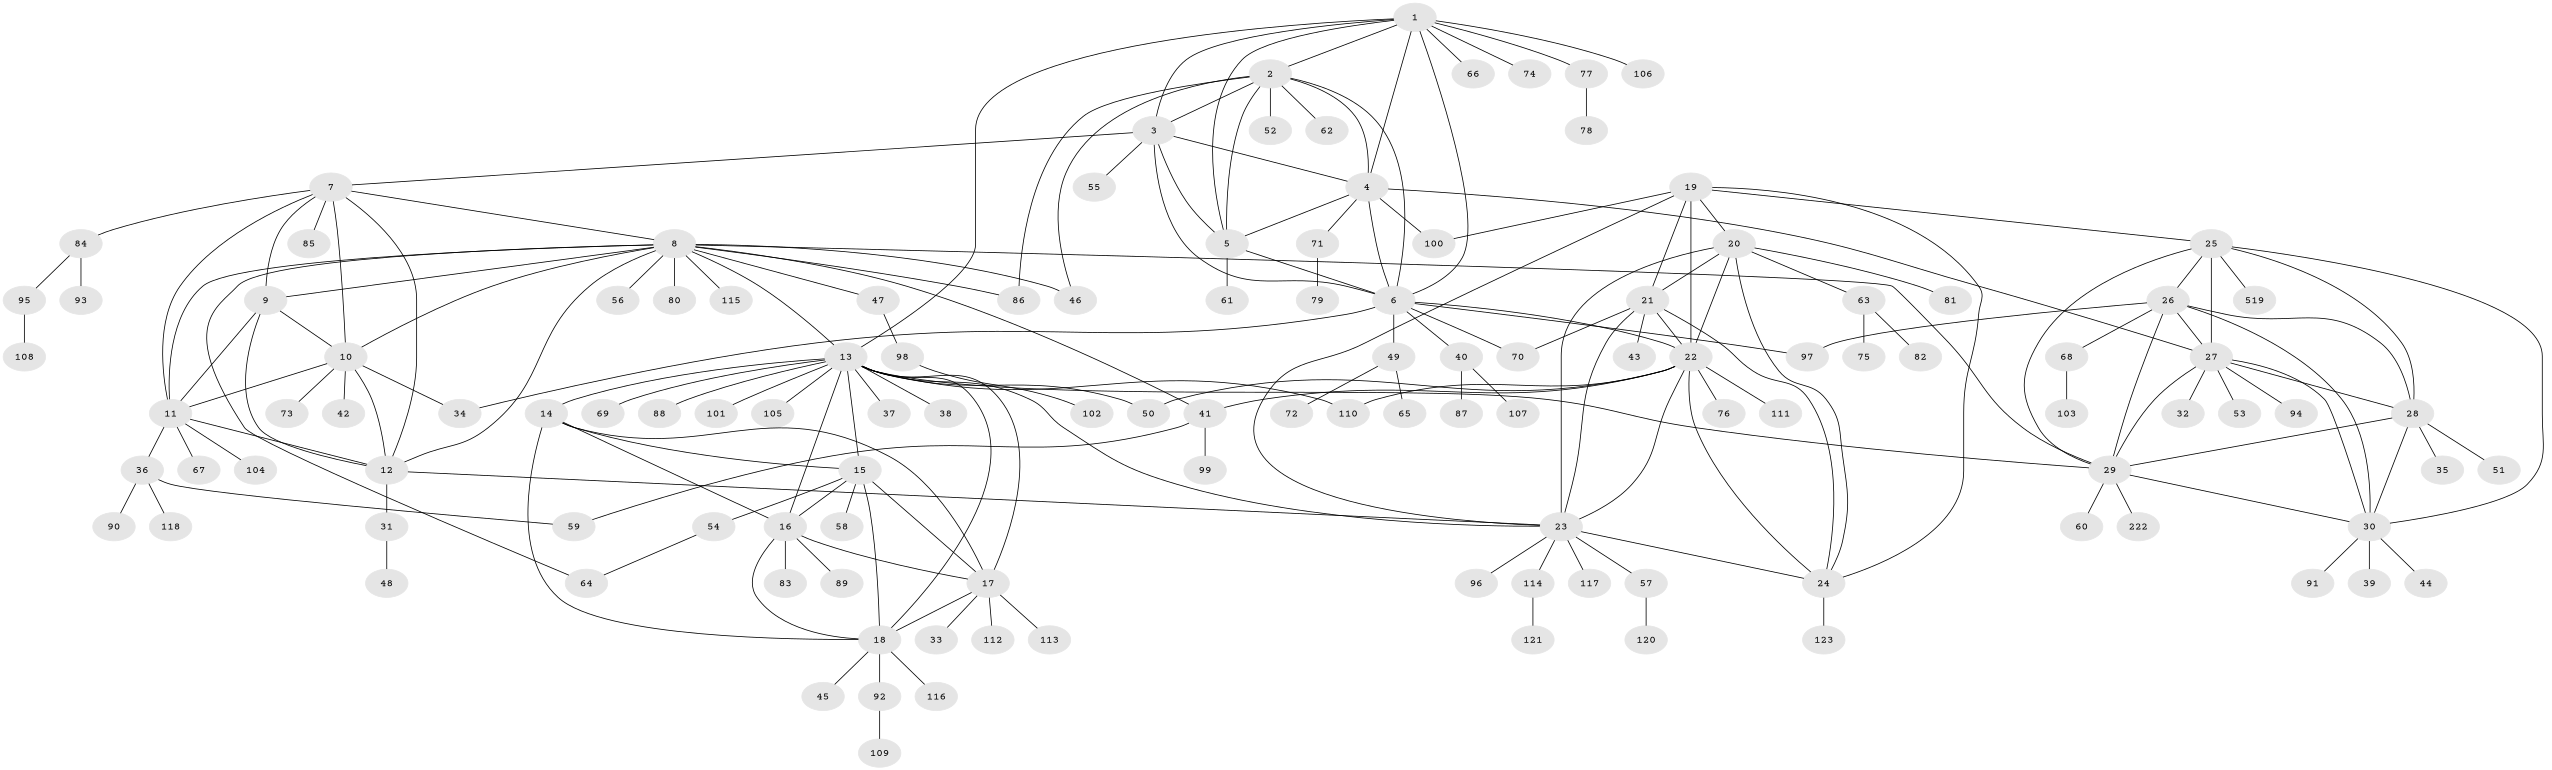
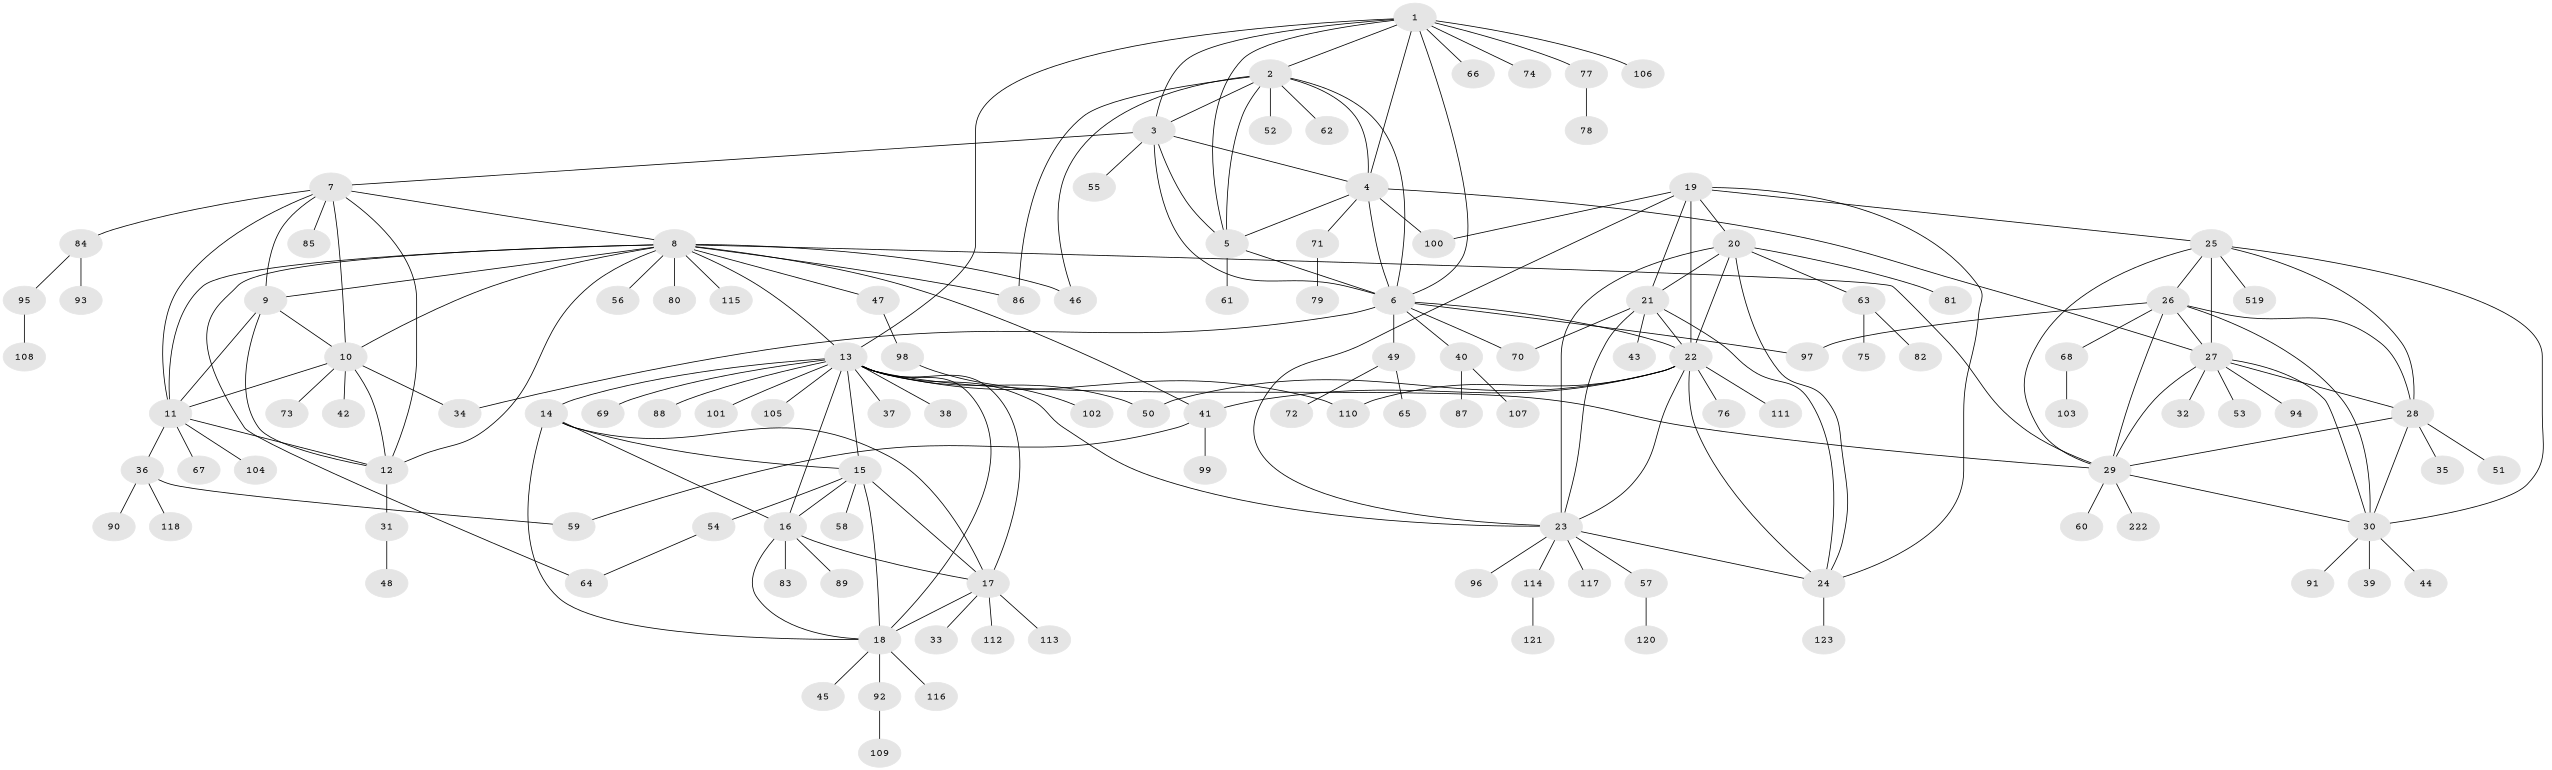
edge "12" -- "23": removed
